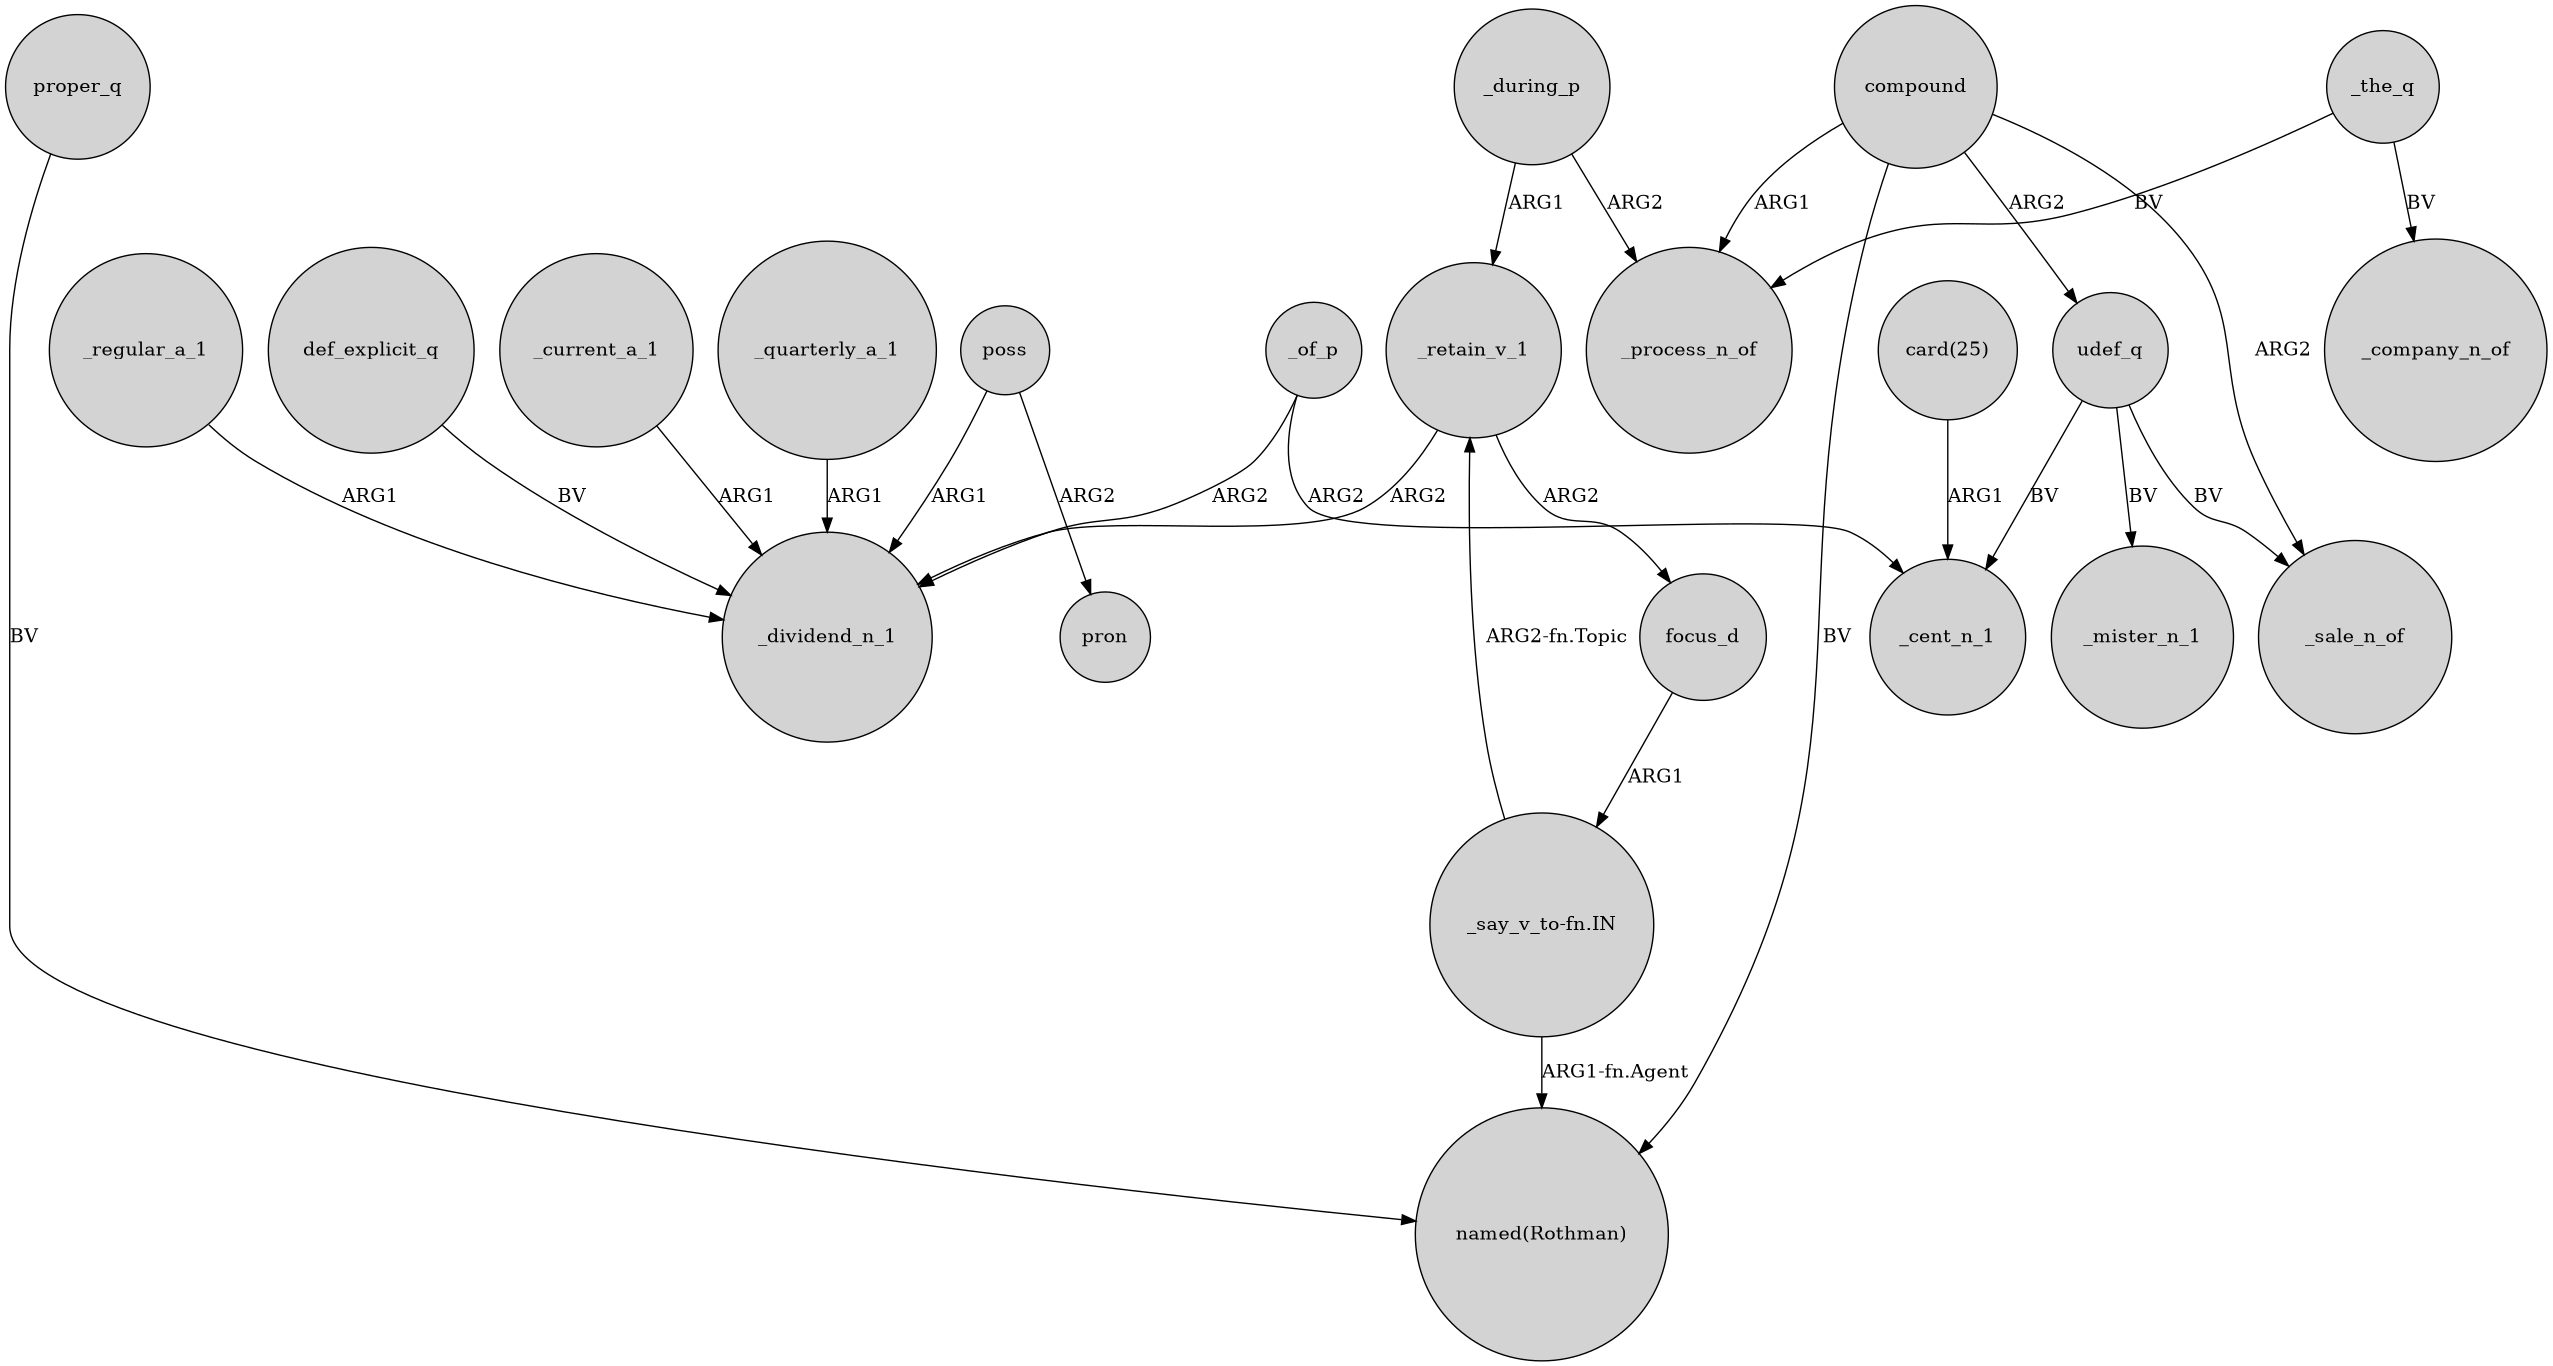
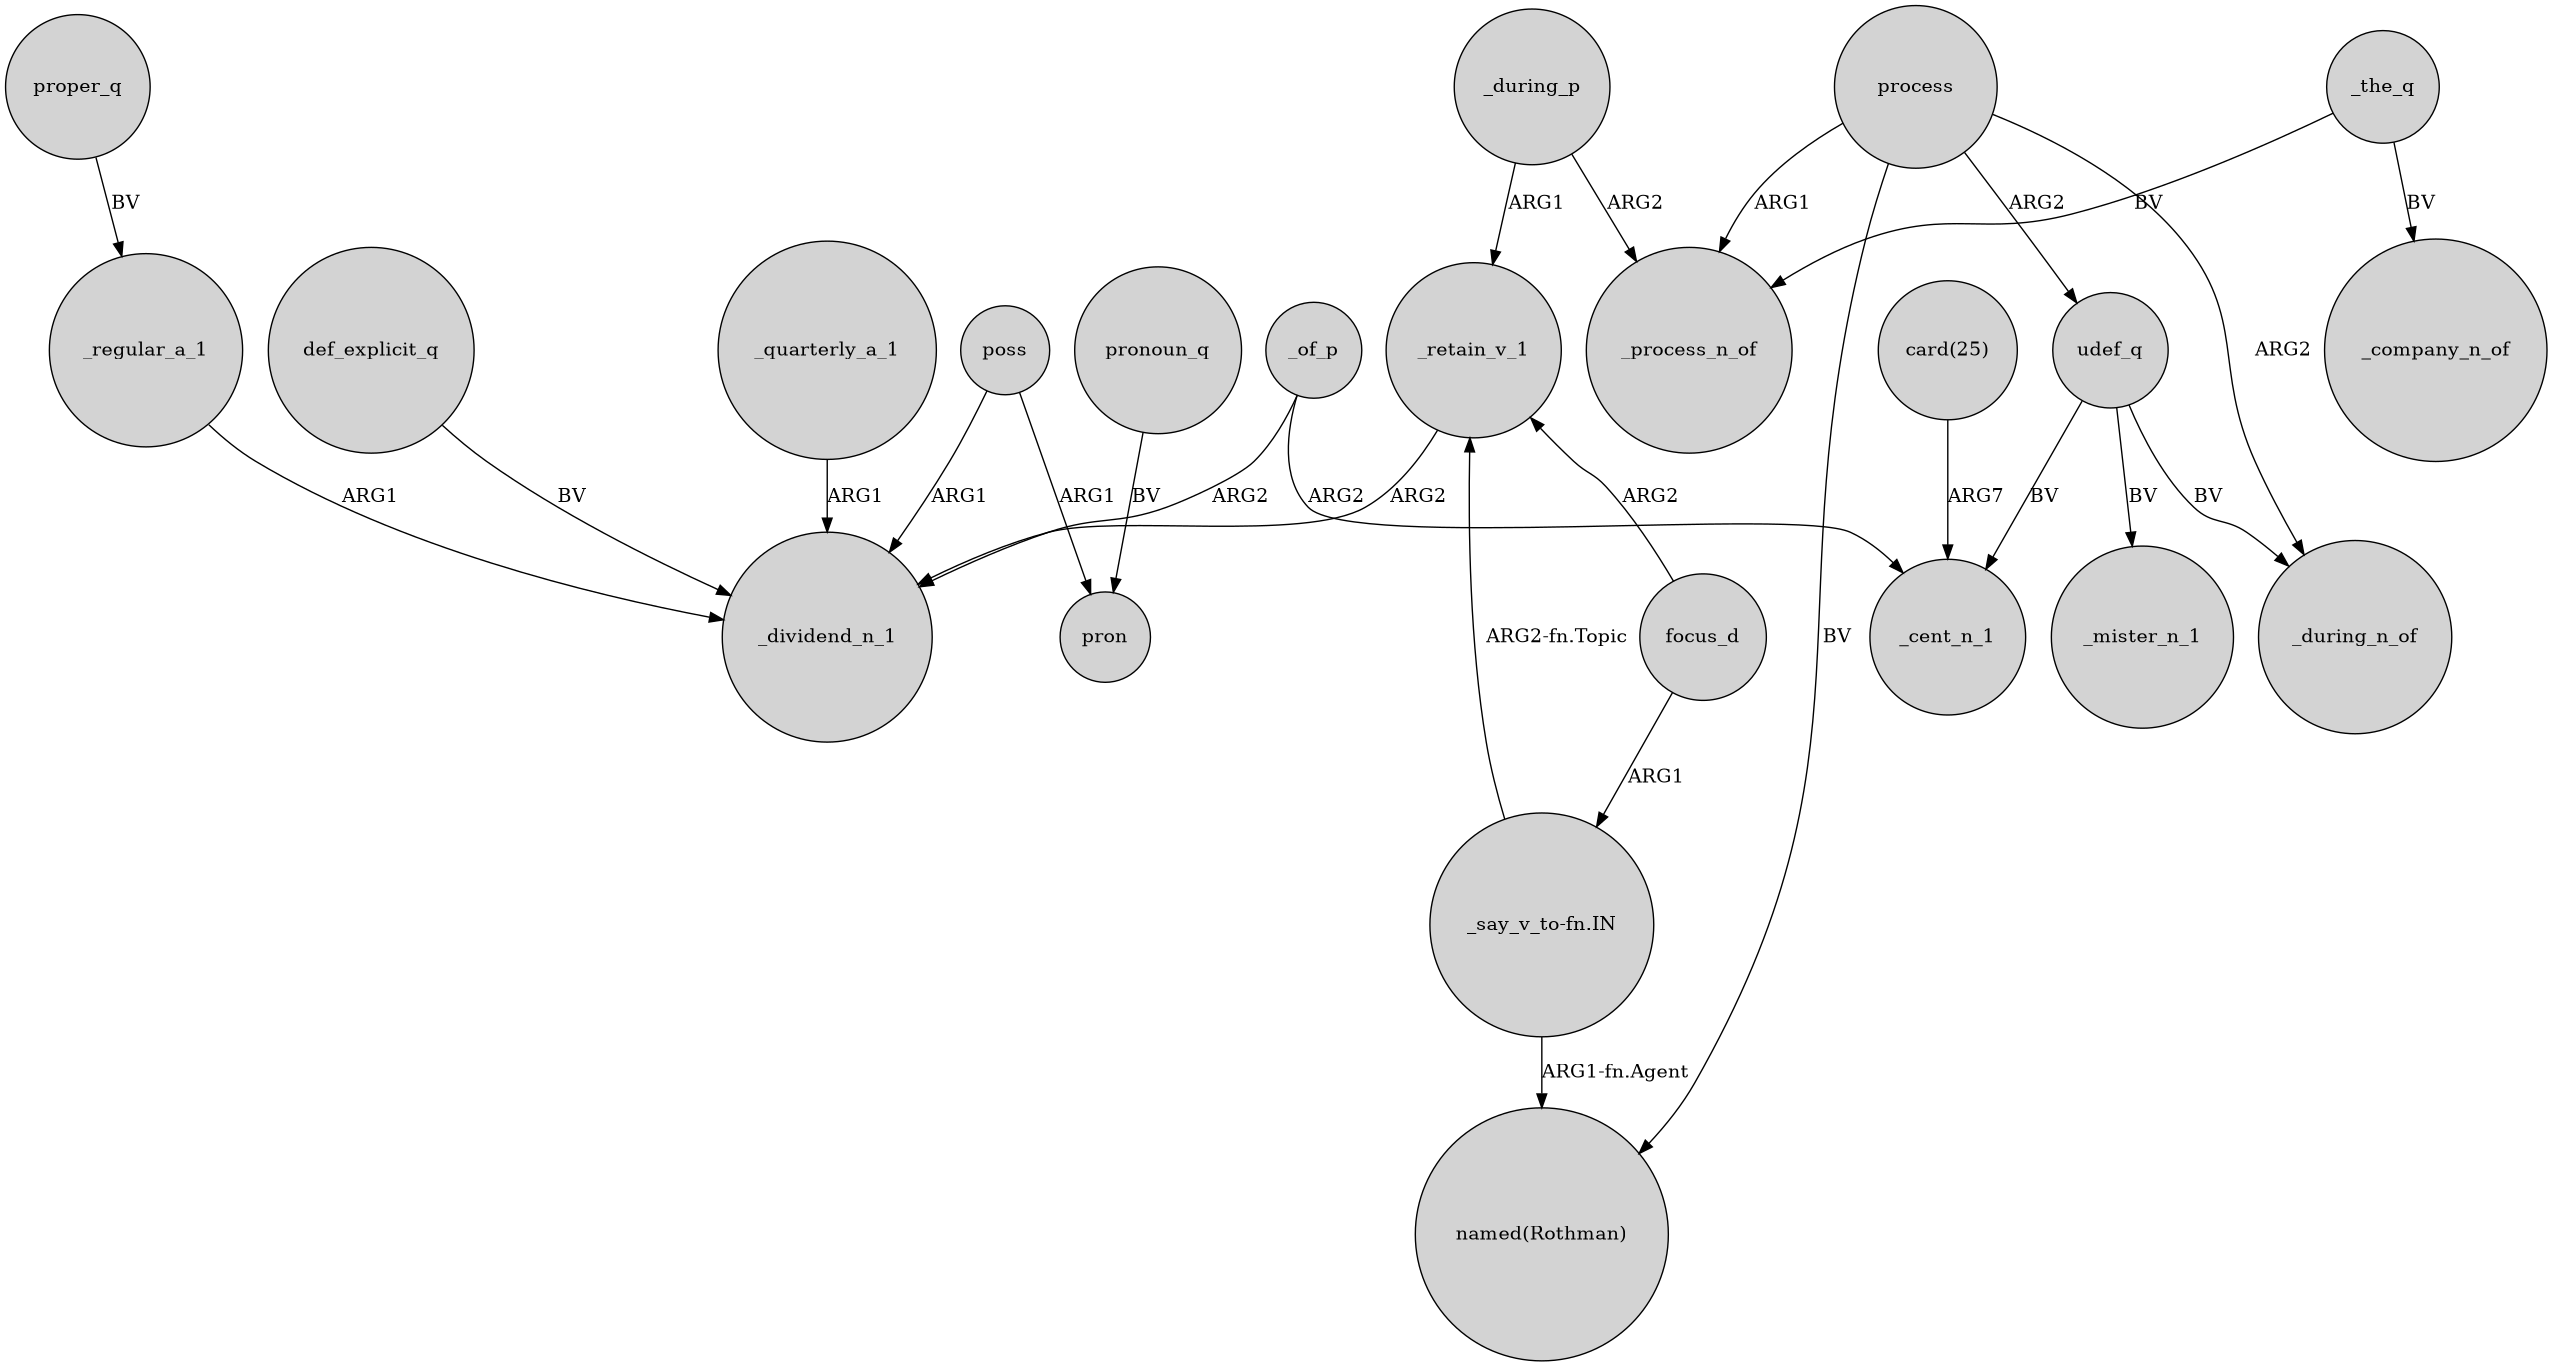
node "compound": label "compound" -> "process"
node "_current_a_1": removed
node "pronoun_q": added
edge "poss" -> "pron": label "ARG2" -> "ARG1"
edge "card(25)" -> "_cent_n_1": label "ARG1" -> "ARG7"
edge "_retain_v_1" -> "focus_d": reversed
node "_sale_n_of": label "_sale_n_of" -> "_during_n_of"
edge "proper_q" -> "named(Rothman)": now "proper_q" -> "_regular_a_1"
